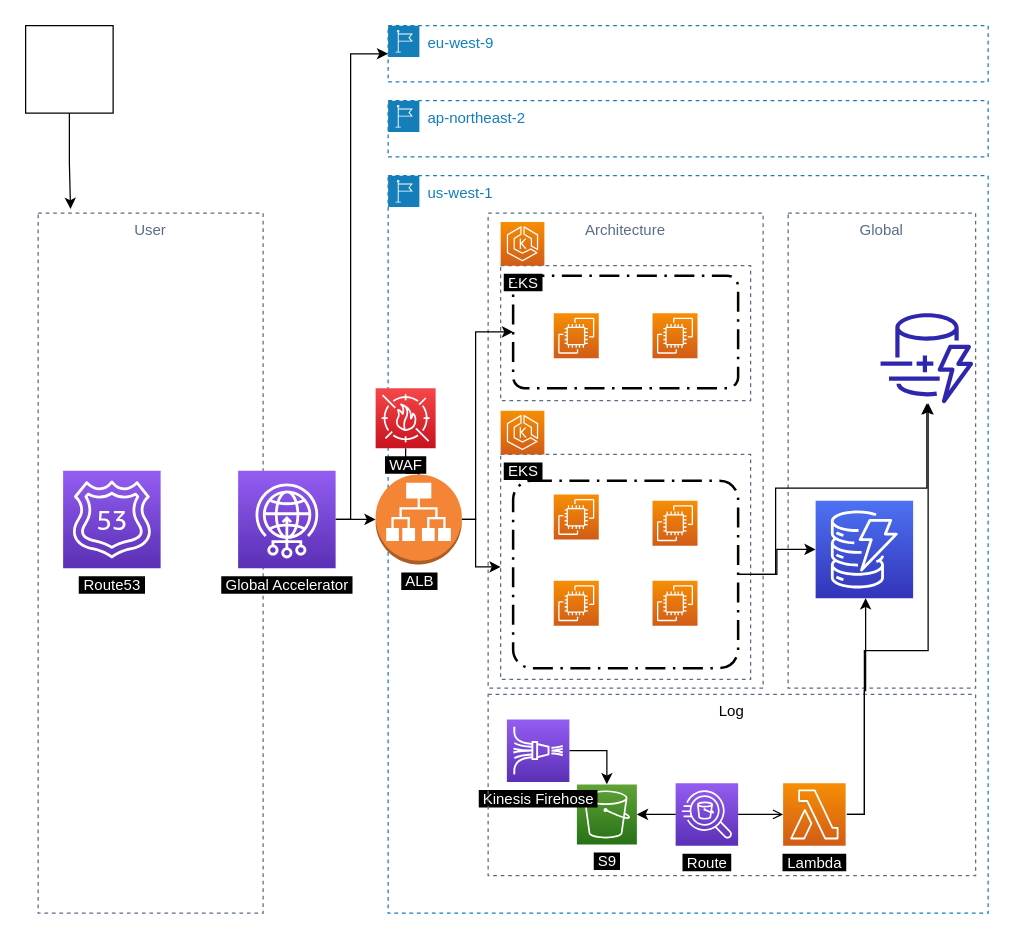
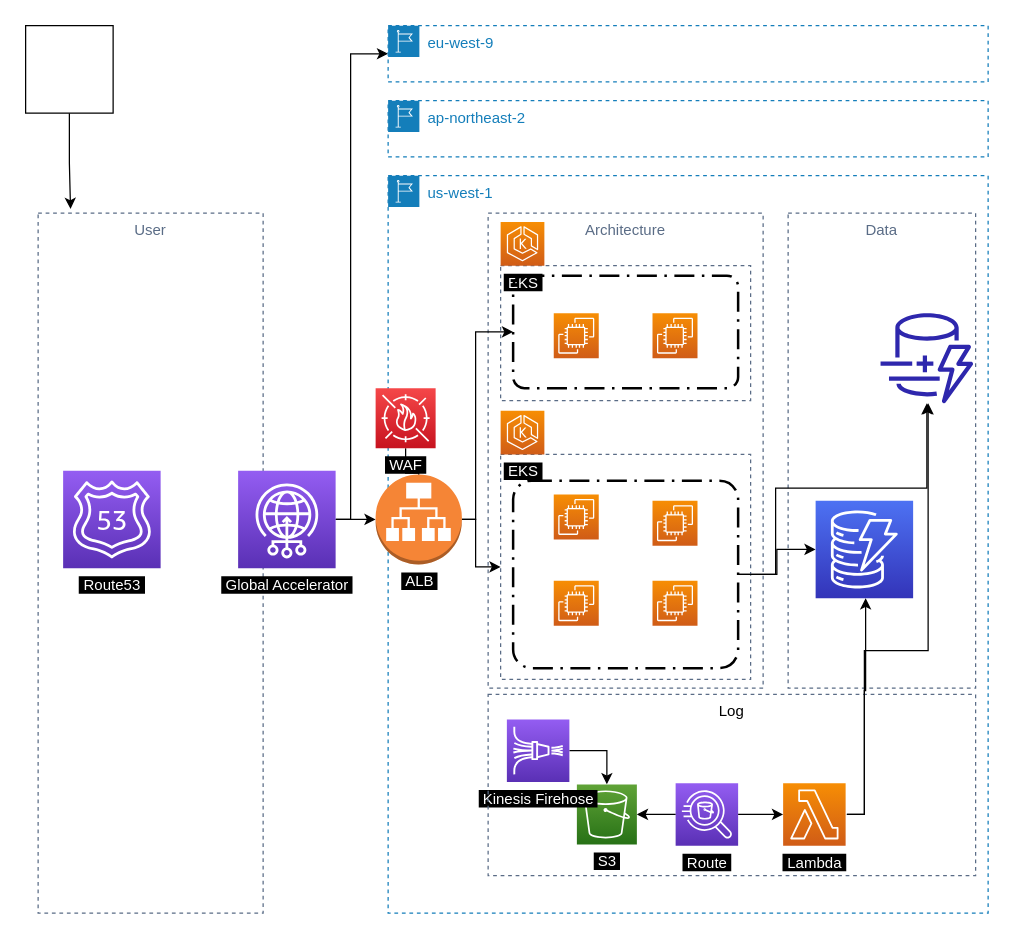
node "Global": label "Global" -> "Data"
edge "Route" -> "Lambda": arrowhead open -> classic
node "S9": label "S9" -> "S3"
